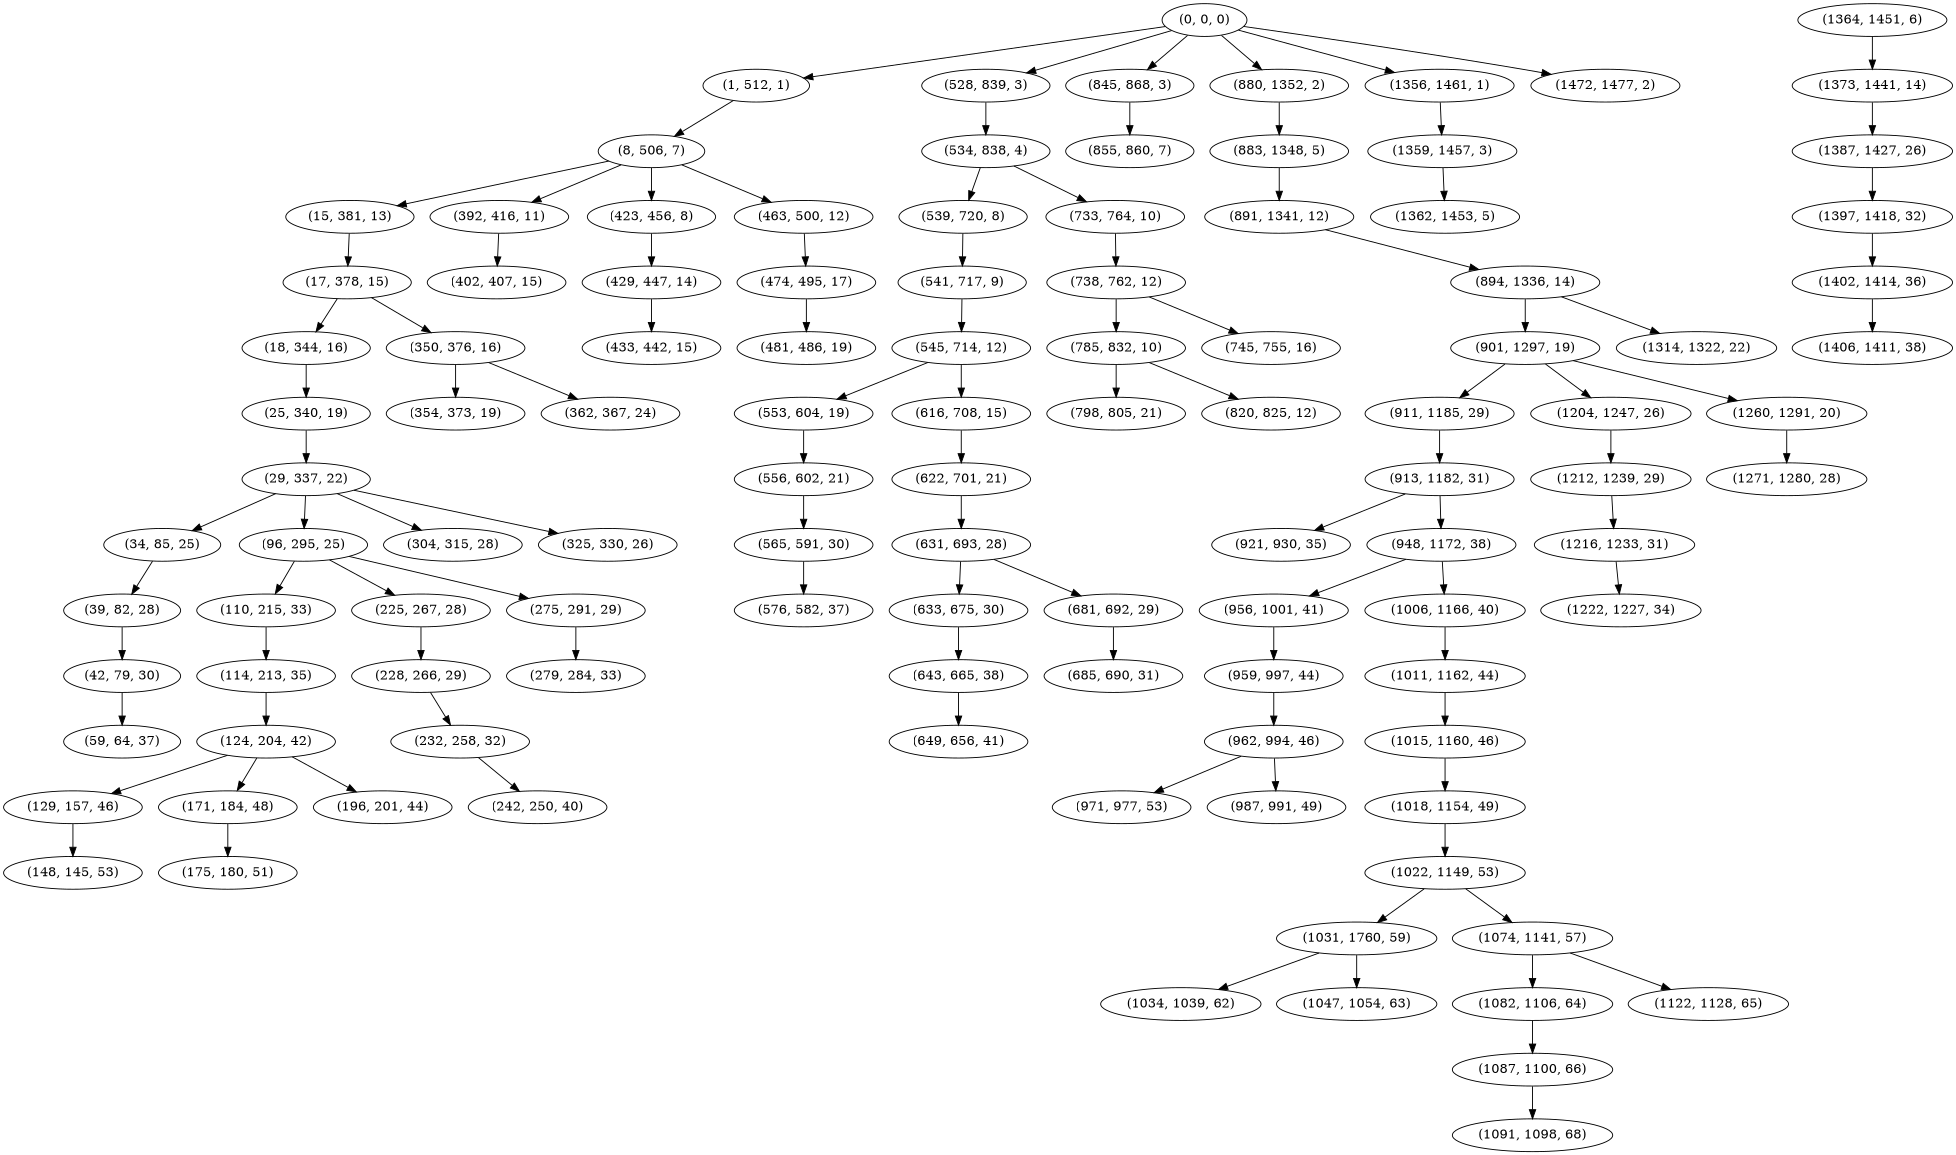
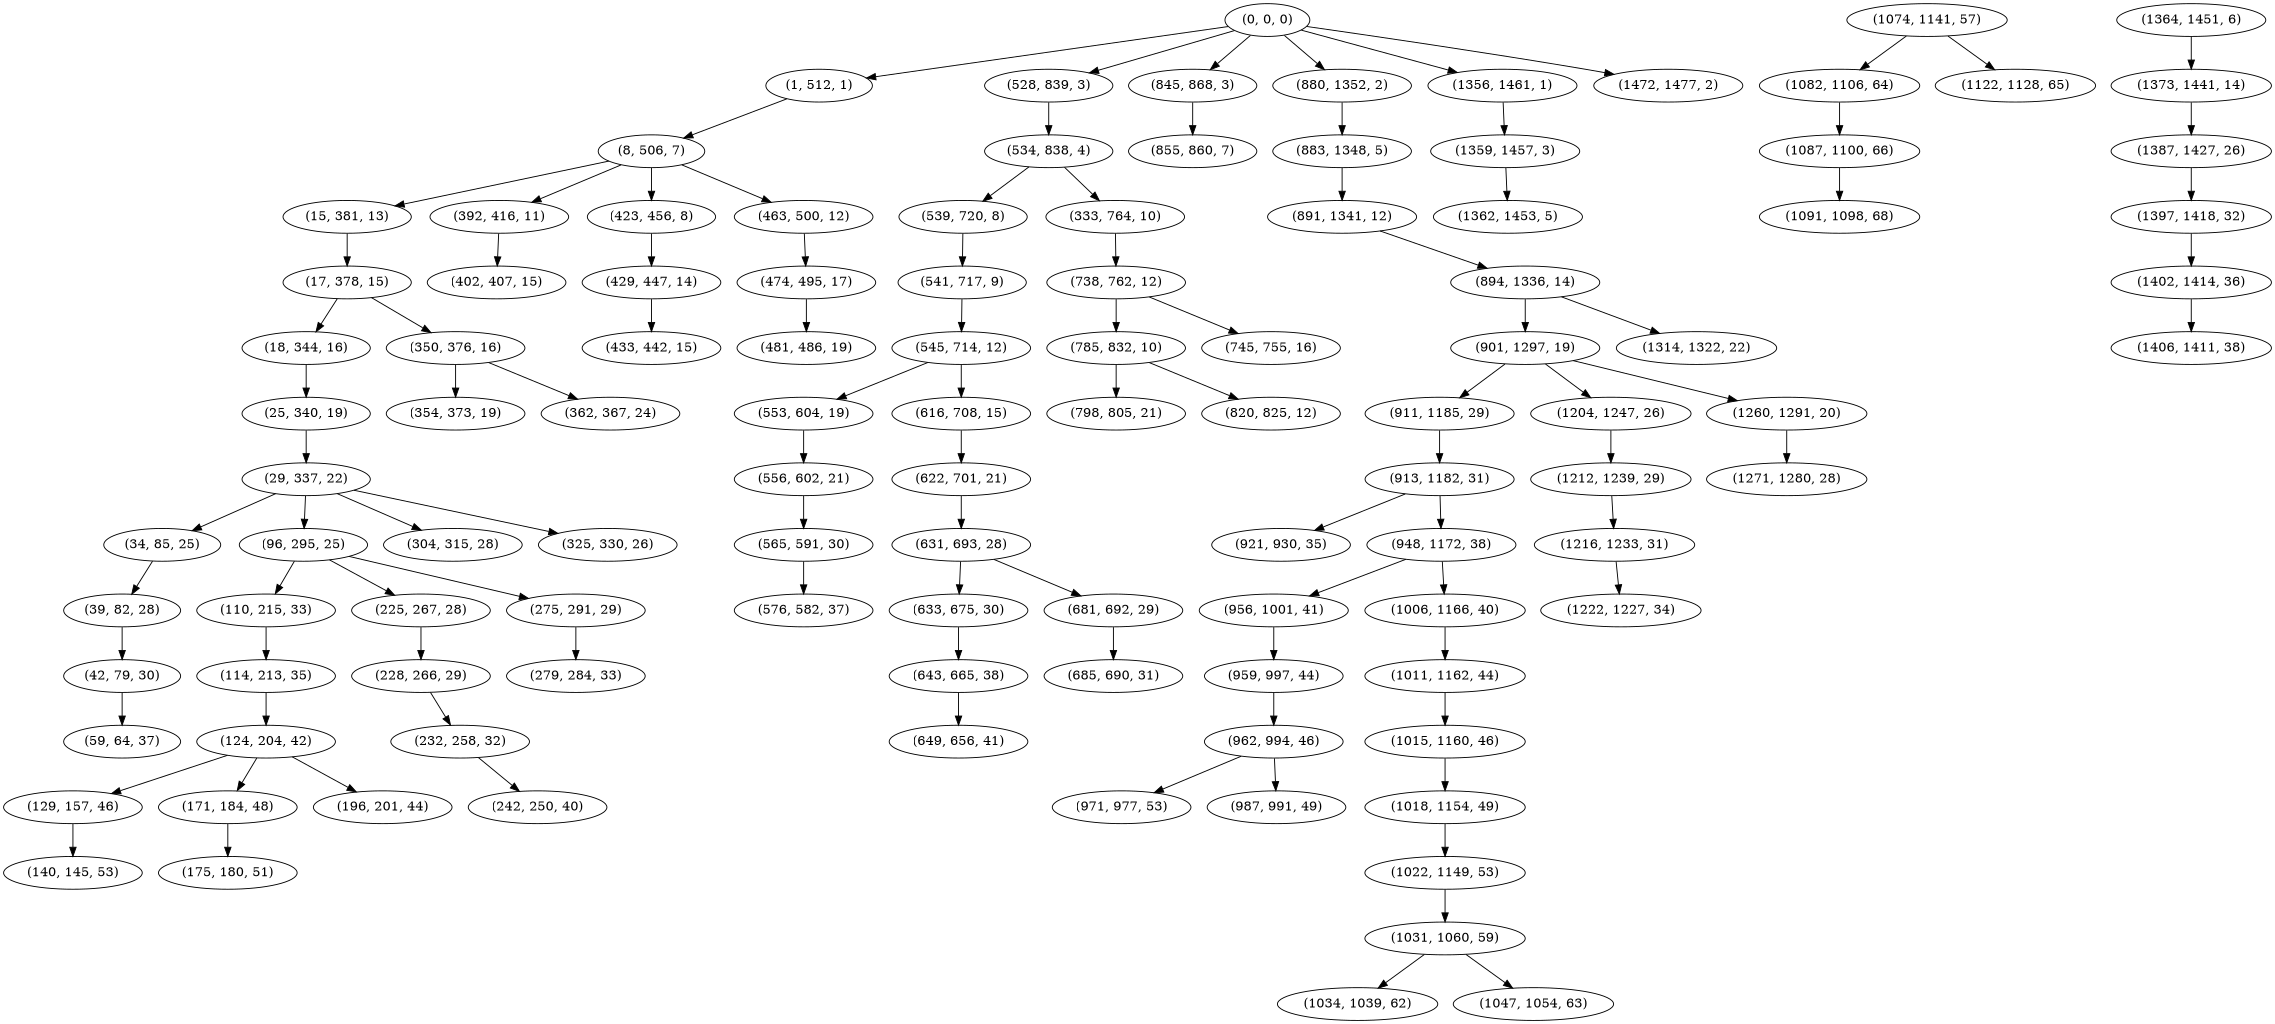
node "(733, 764, 10)": label "(733, 764, 10)" -> "(333, 764, 10)"
node "(148, 145, 53)": label "(148, 145, 53)" -> "(140, 145, 53)"
edge "(1022, 1149, 53)" -> "(1074, 1141, 57)": removed
node "(1031, 1760, 59)": label "(1031, 1760, 59)" -> "(1031, 1060, 59)"
